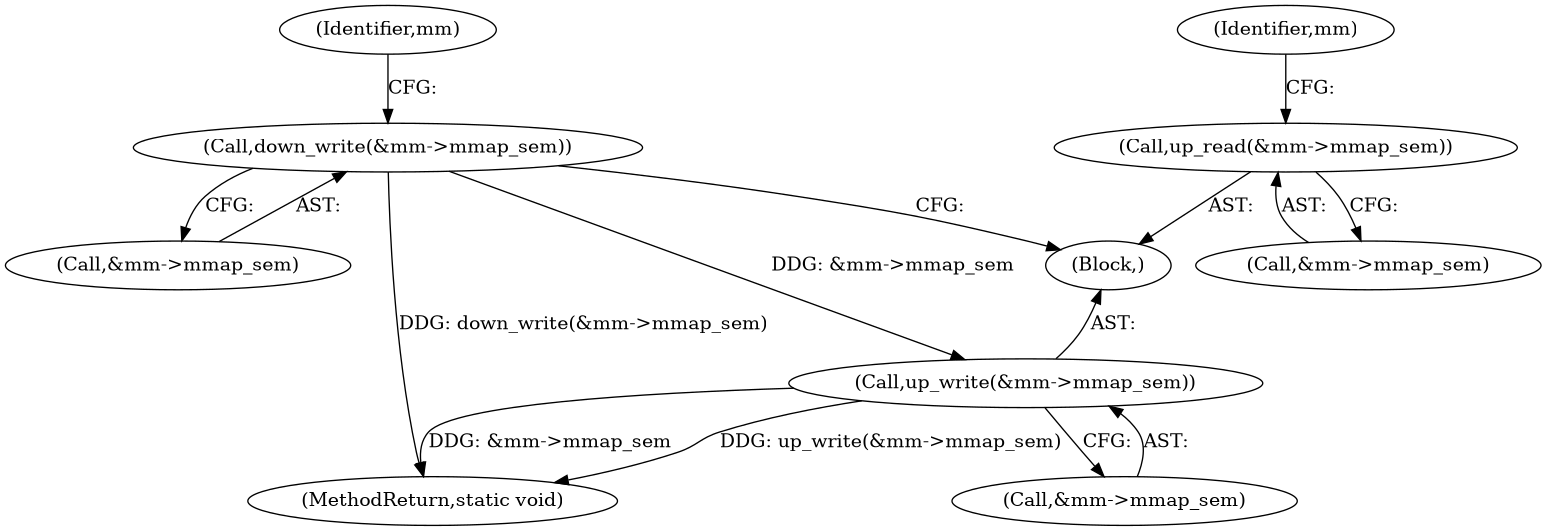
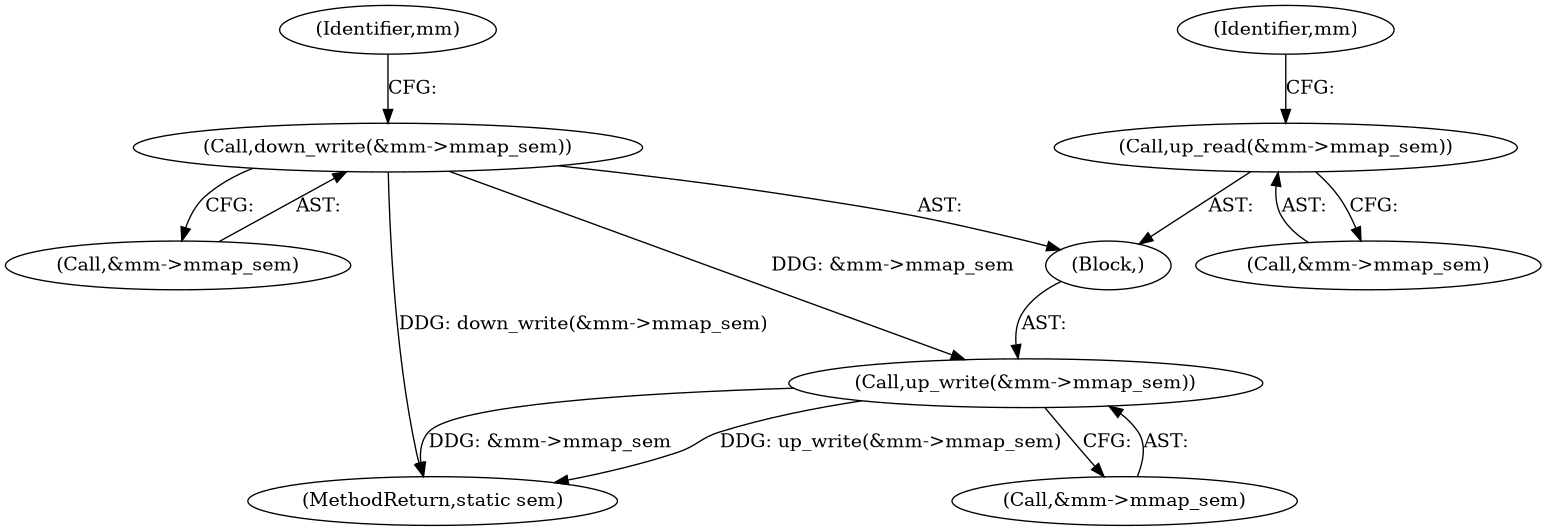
edge "(Call,down_write(&mm->mmap_sem))" -> "(Block,)": label "CFG: " -> "AST: "
edge "(Call,up_write(&mm->mmap_sem))" -> "(Block,)": reversed
node "(MethodReturn,static void)": label "(MethodReturn,static void)" -> "(MethodReturn,static sem)"
